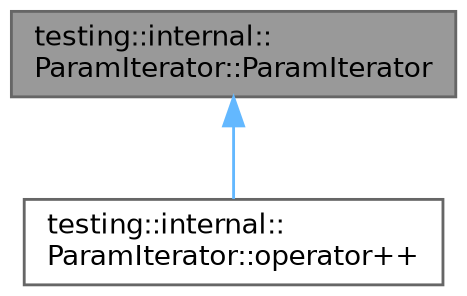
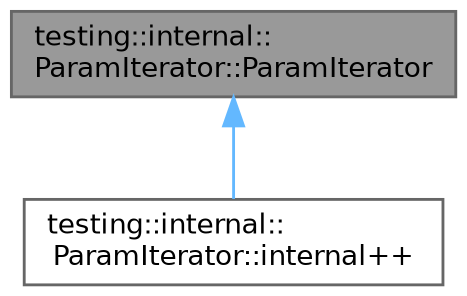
node "testing::internal:: ParamIterator::operator++": label "testing::internal:: ParamIterator::operator++" -> "testing::internal:: ParamIterator::internal++"
